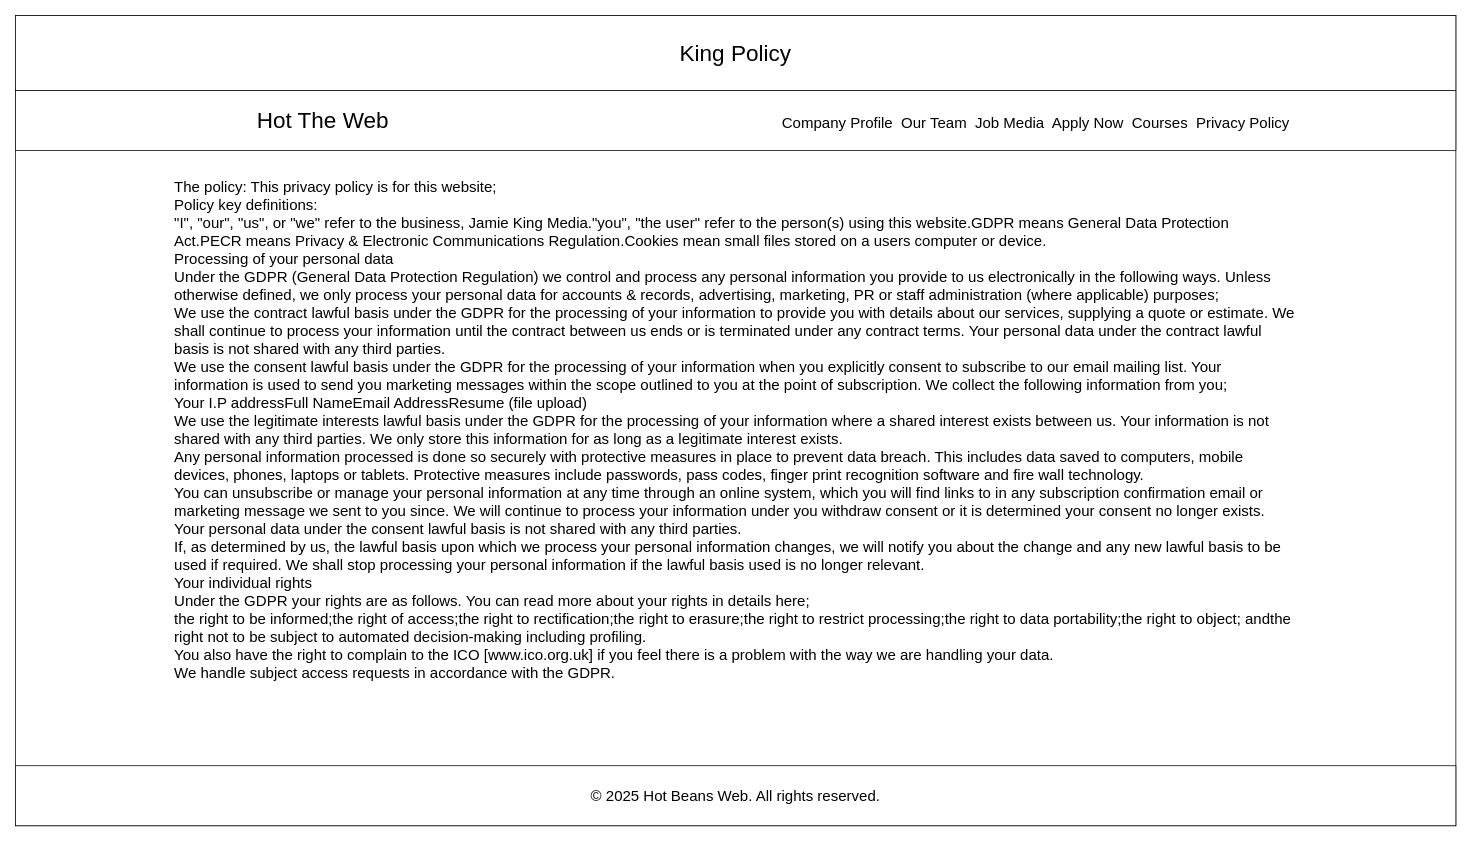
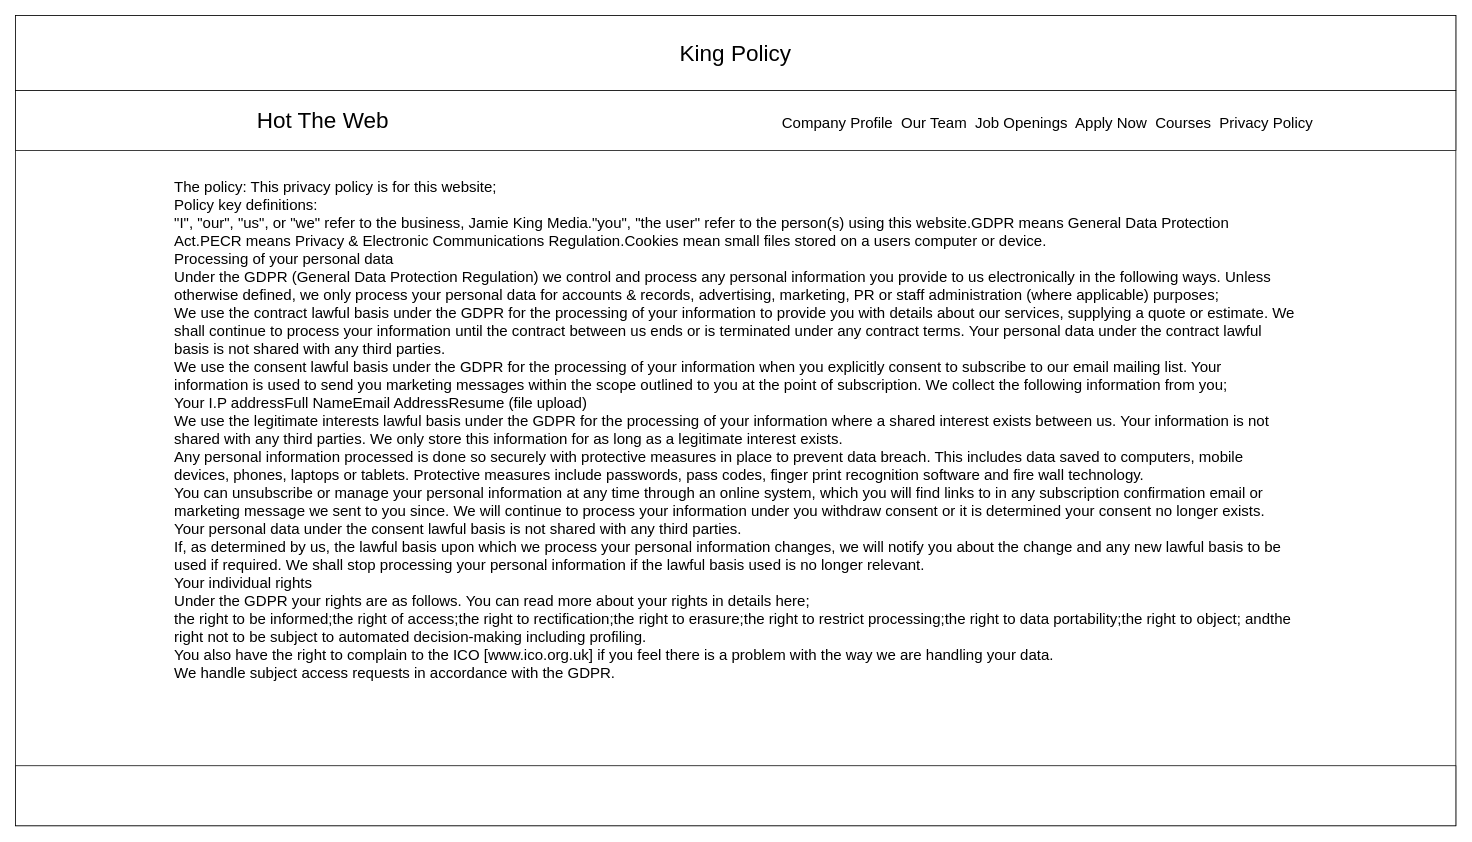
node "Company Profile Our Team Job Media Apply Now Courses Privacy Policy": label "Company Profile Our Team Job Media Apply Now Courses Privacy Policy" -> "Company Profile Our Team Job Openings Apply Now Courses Privacy Policy"
node "© 2025 Hot Beans Web. All rights reserved.": removed
